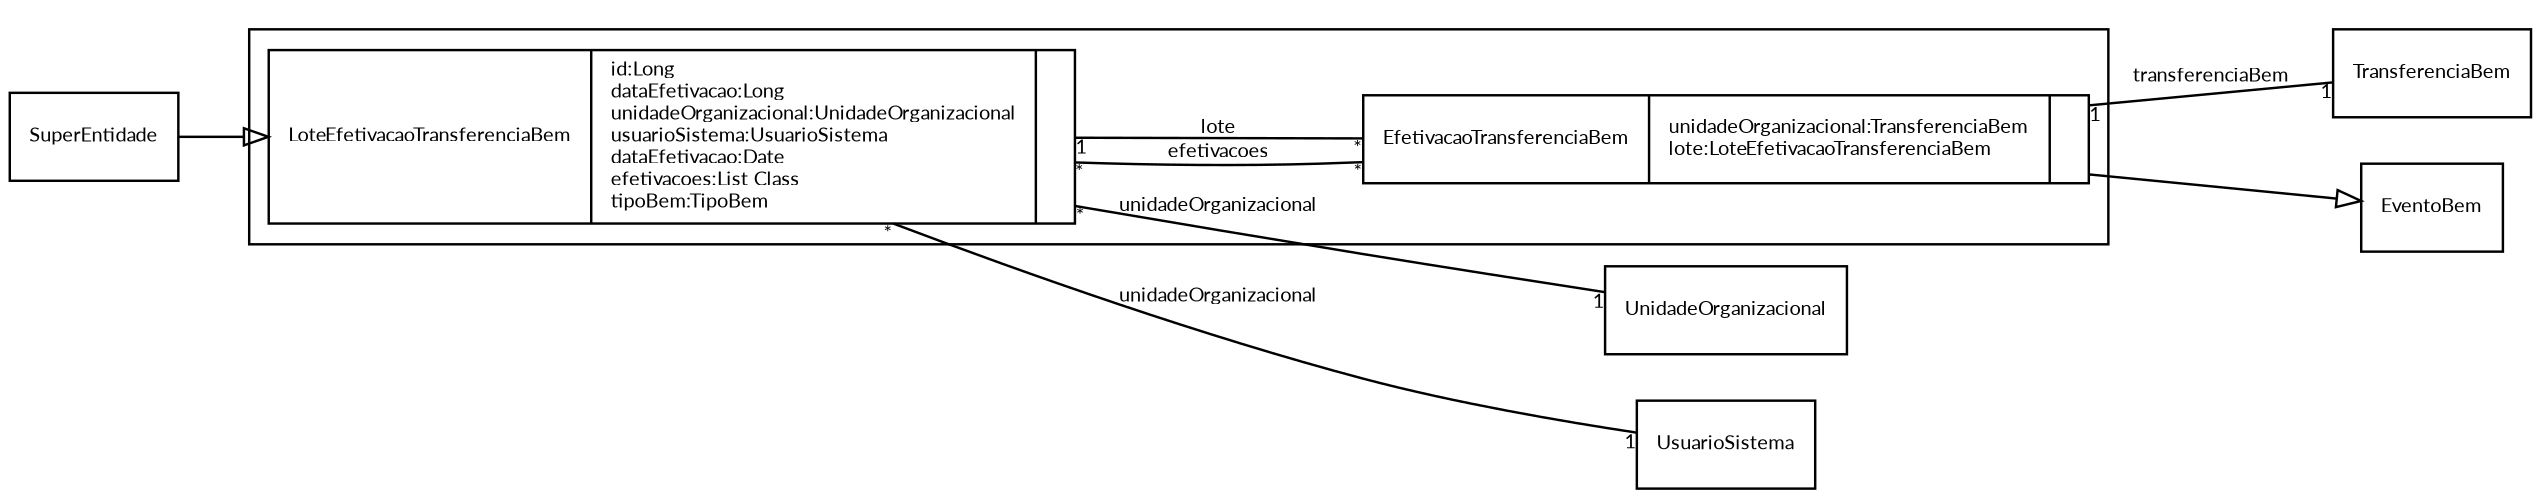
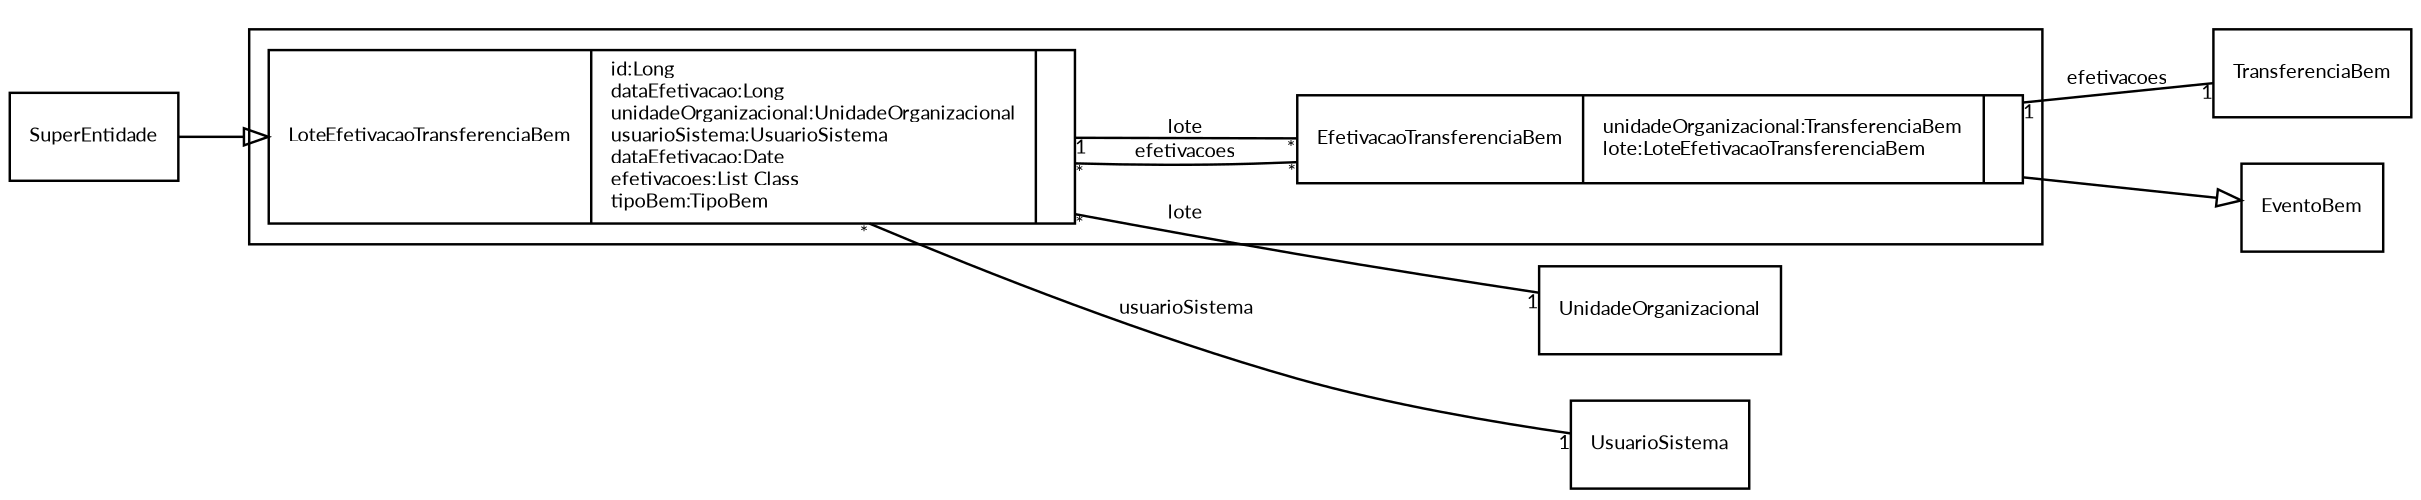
edge "TransferenciaBem" -- "EfetivacaoTransferenciaBem": label "transferenciaBem" -> "efetivacoes"
edge "LoteEfetivacaoTransferenciaBem" -- "UnidadeOrganizacional": label "unidadeOrganizacional" -> "lote"
edge "LoteEfetivacaoTransferenciaBem" -- "UsuarioSistema": label "unidadeOrganizacional" -> "usuarioSistema"
